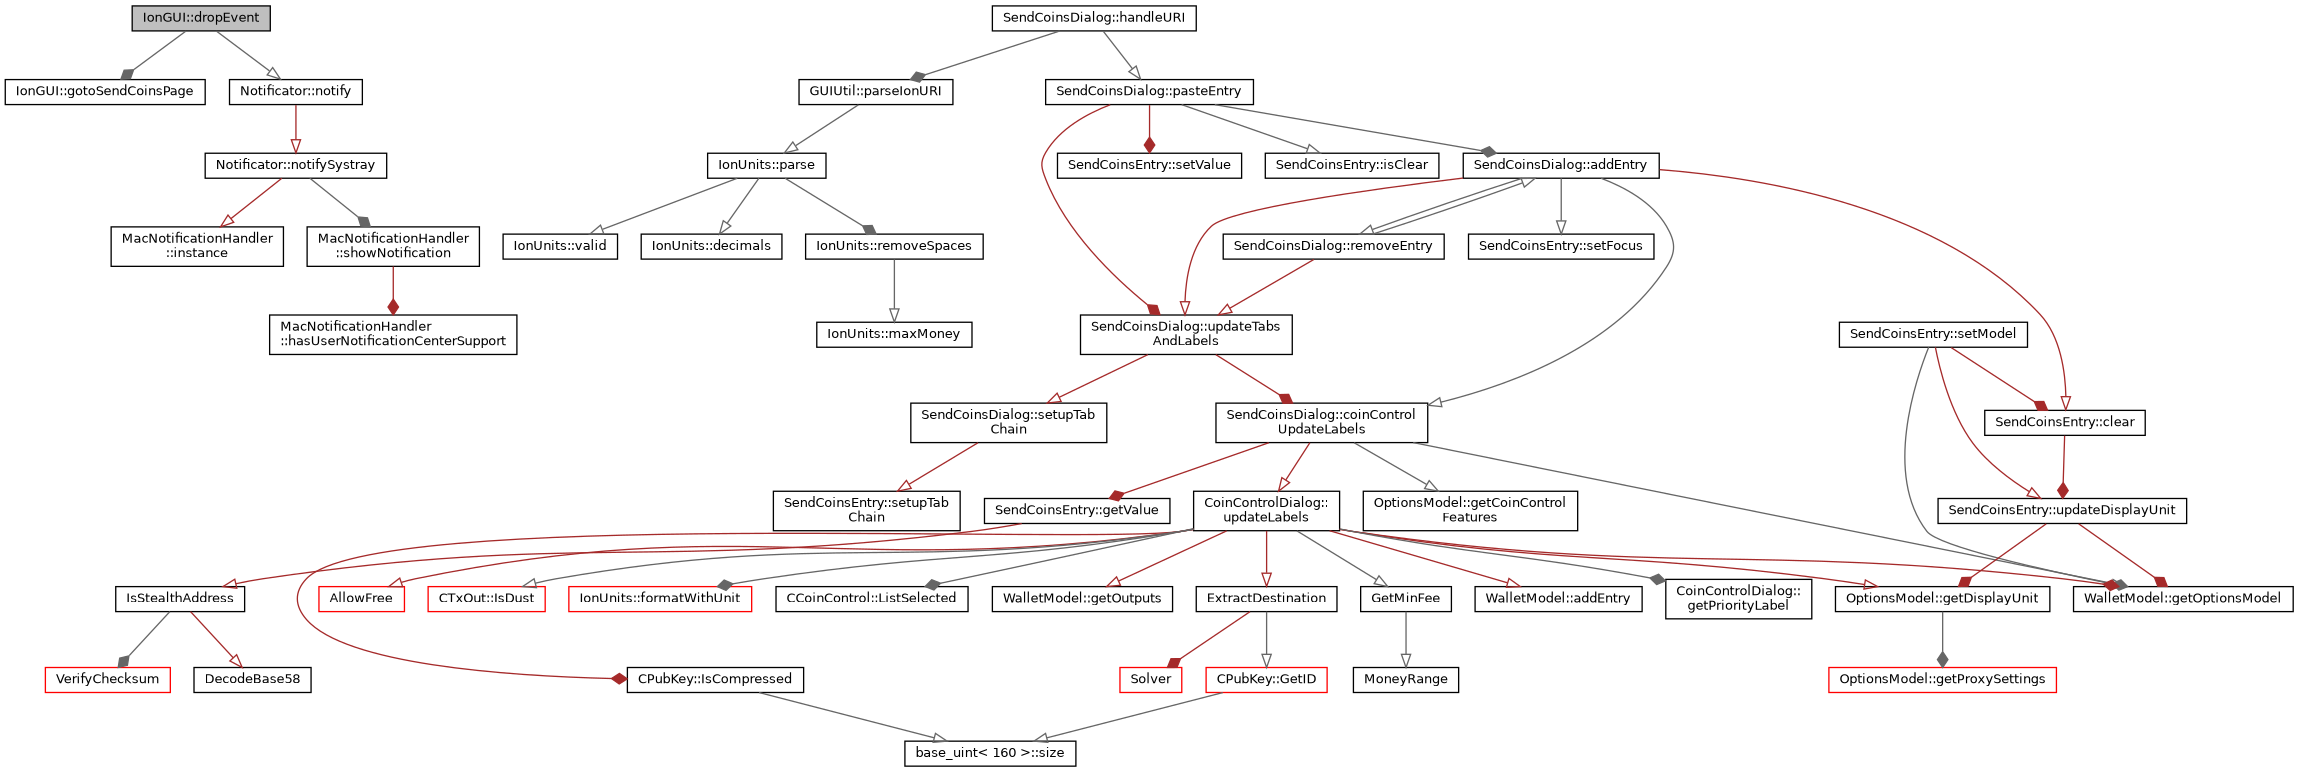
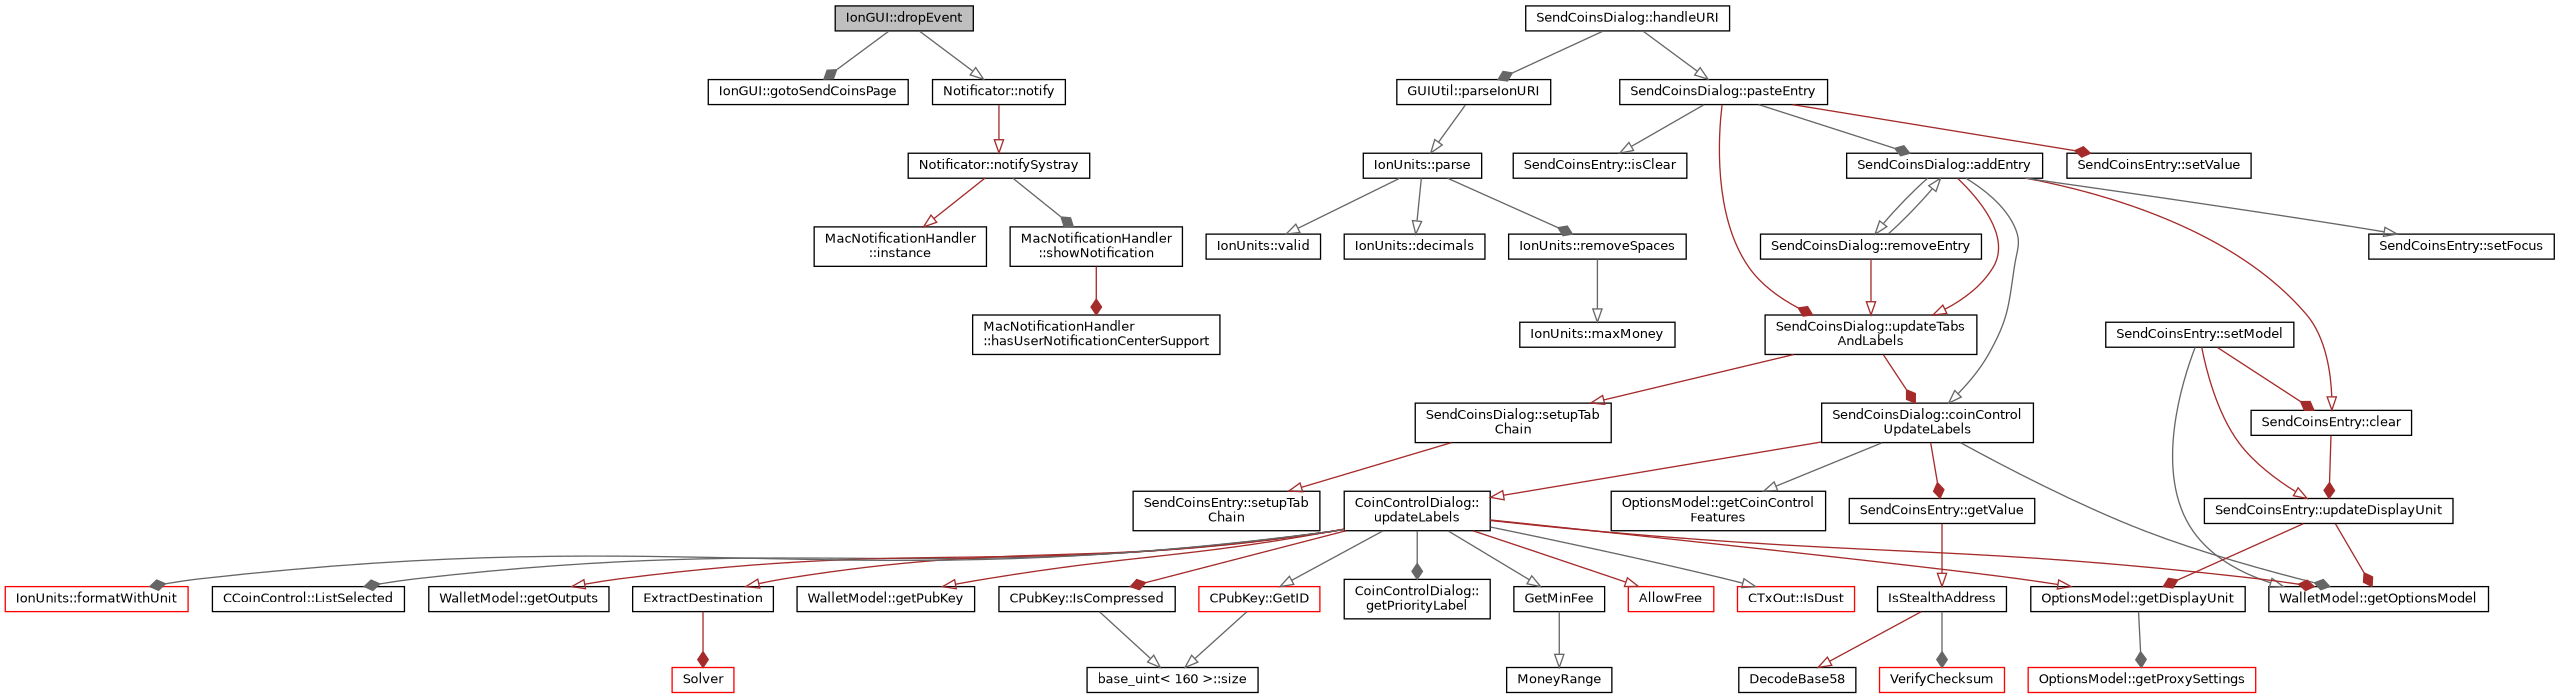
node "WalletModel::addEntry": label "WalletModel::addEntry" -> "WalletModel::getPubKey"
edge "ExtractDestination" -> "CPubKey::GetID": now "CoinControlDialog:: updateLabels" -> "CPubKey::GetID"
